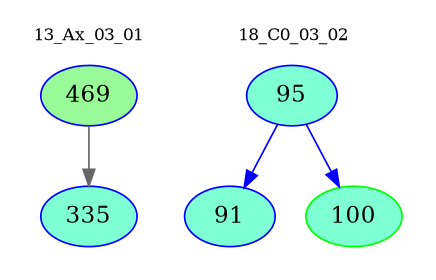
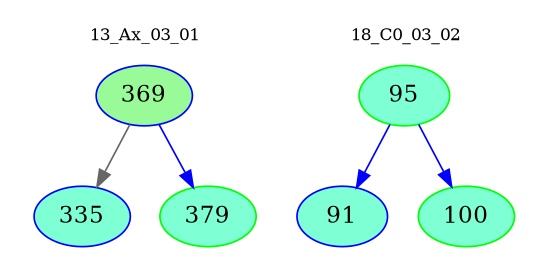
node "469": label "469" -> "369"
node "95": color blue -> green
node "379": added
